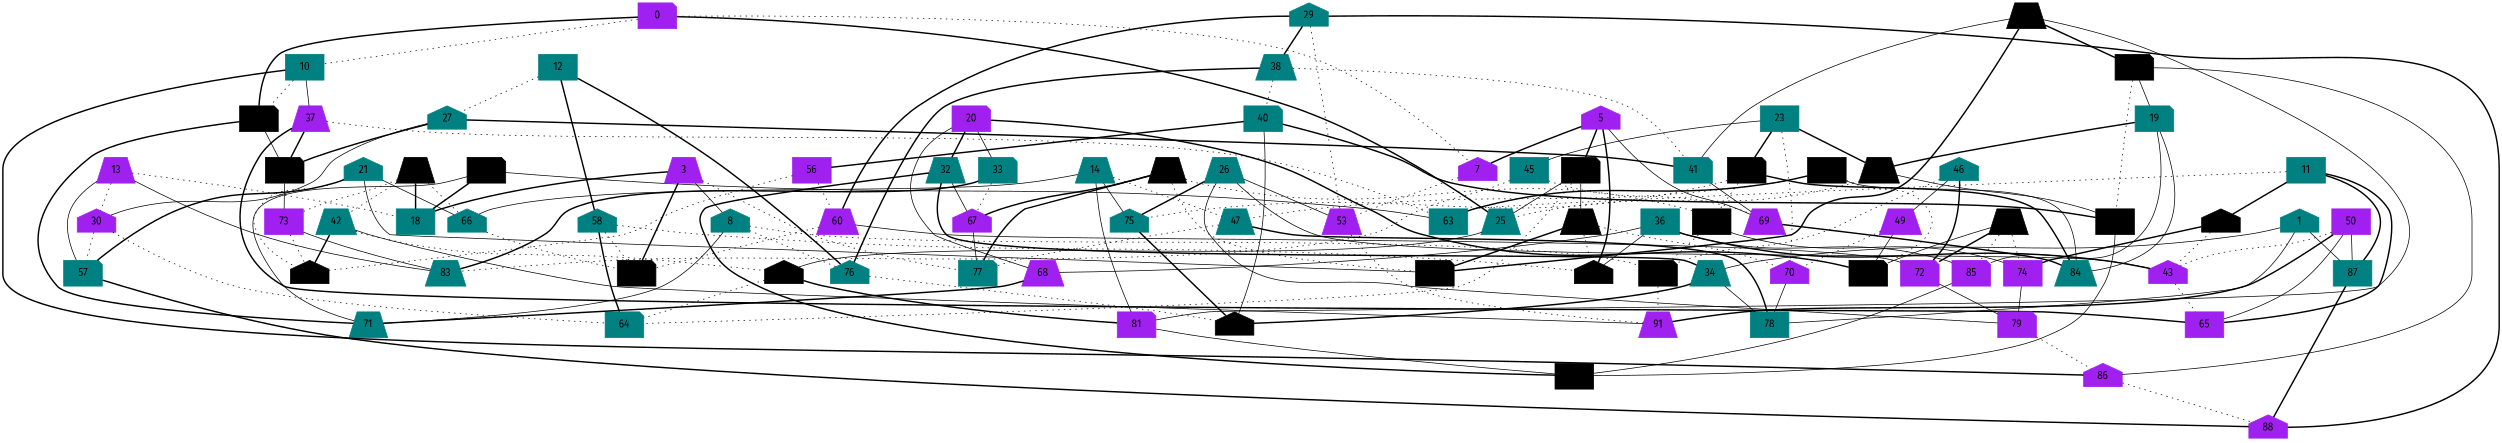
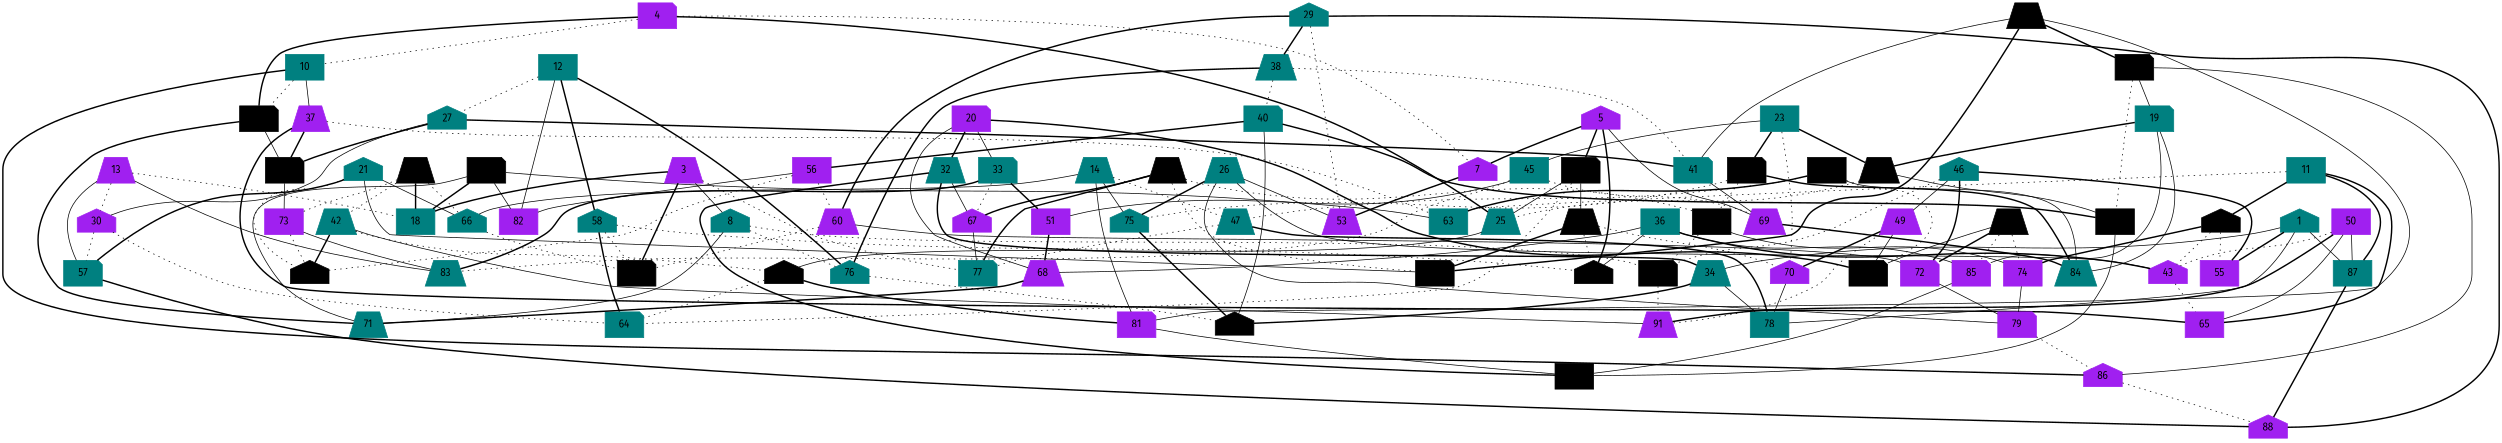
node "0": label "0" -> "4"
edge "7" -- "53": style dotted -> bold
node "82": added
node "51": added
edge "49" -- "70": style dotted -> bold
node "55": added
edge "53" -- "91": now "49" -- "91"
